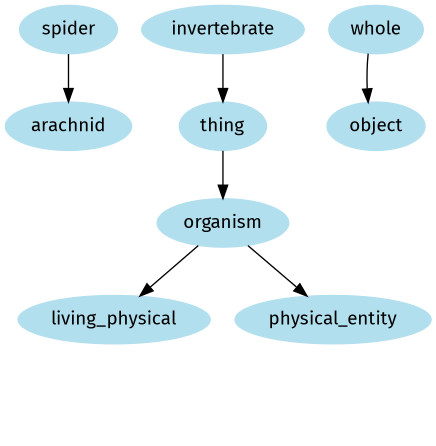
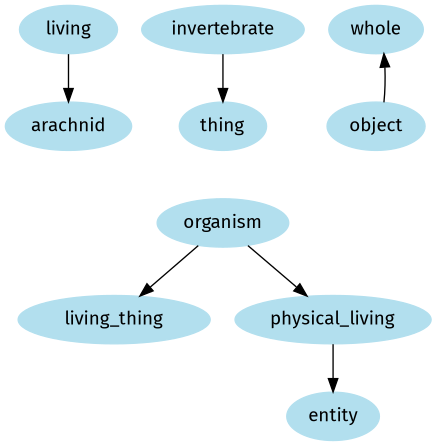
node "spider": label "spider" -> "living"
edge "whole" -> "object": reversed
edge "thing" -> "organism": removed
node "living_physical": label "living_physical" -> "living_thing"
node "physical_entity": label "physical_entity" -> "physical_living"
node "entity": added
